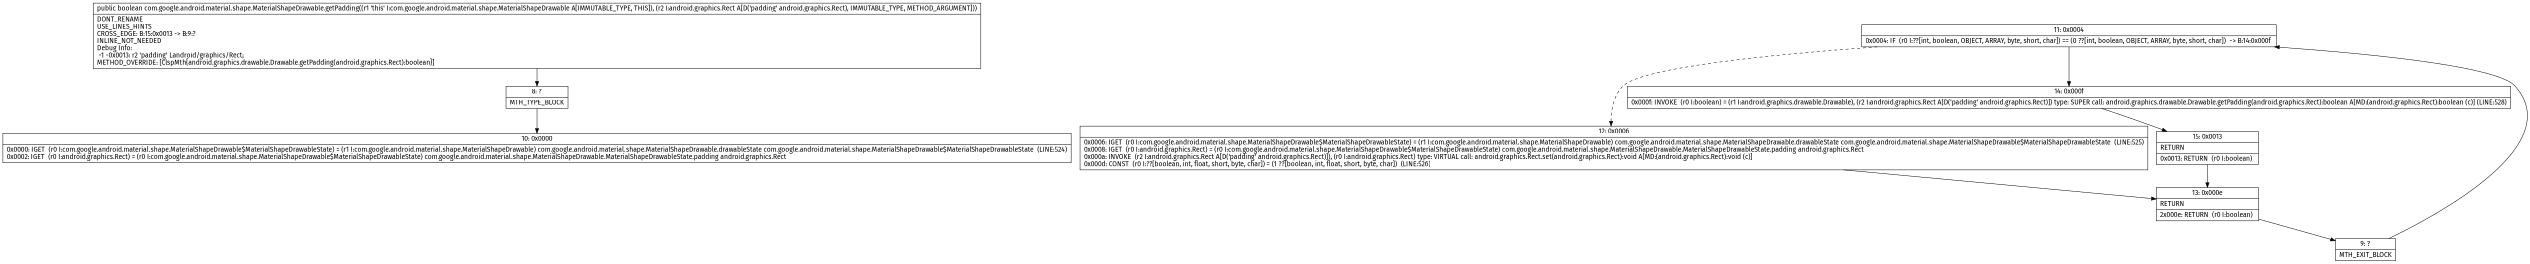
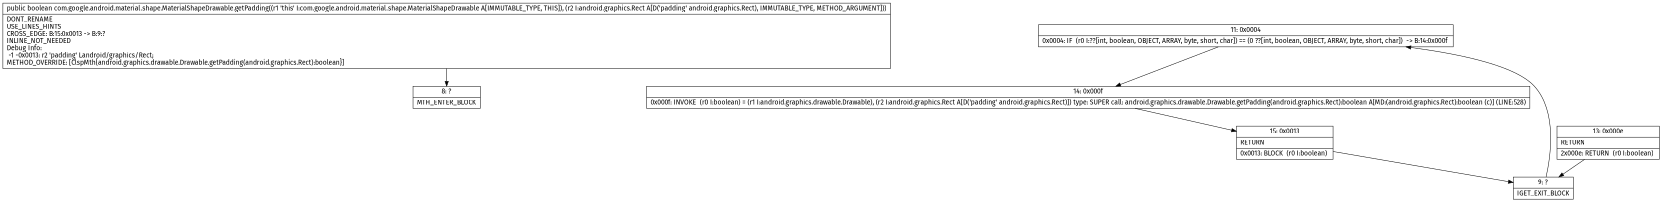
node "8: ?": text "MTH_TYPE_BLOCK" -> "MTH_ENTER_BLOCK"
node "10: 0x0000": removed
node "12: 0x0006": removed
node "15: 0x0013": text "0x0013: RETURN  (r0 I:boolean)" -> "0x0013: BLOCK  (r0 I:boolean)"
edge "15: 0x0013" -> "13: 0x000e": now "15: 0x0013" -> "9: ?"
node "9: ?": text "MTH_EXIT_BLOCK" -> "IGET_EXIT_BLOCK"
